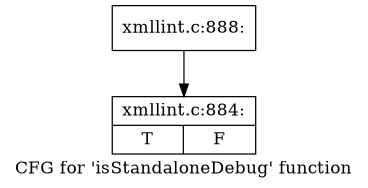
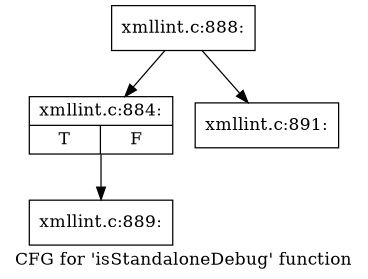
node "xmllint.c:891:": added
node "xmllint.c:889:": added
